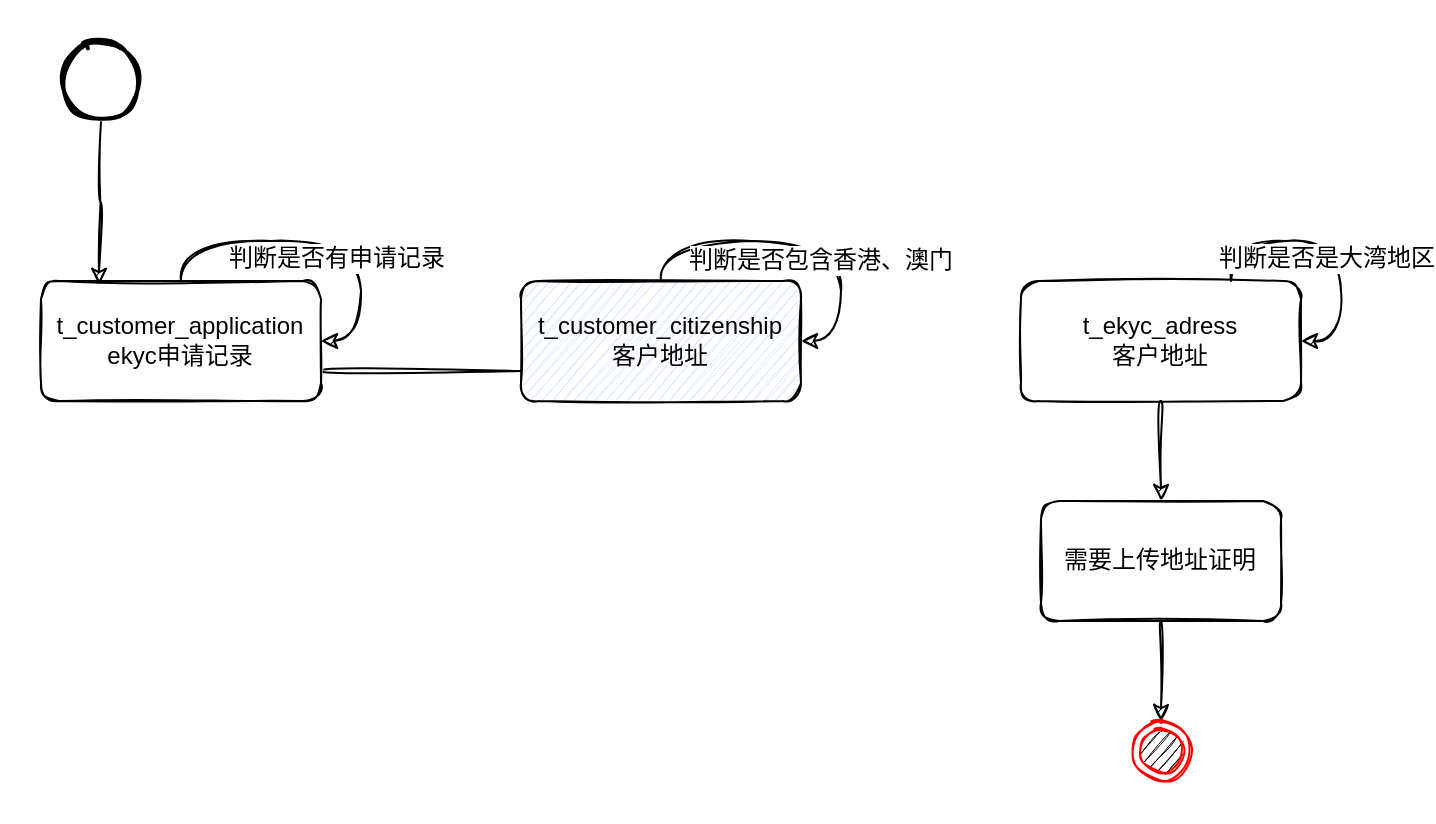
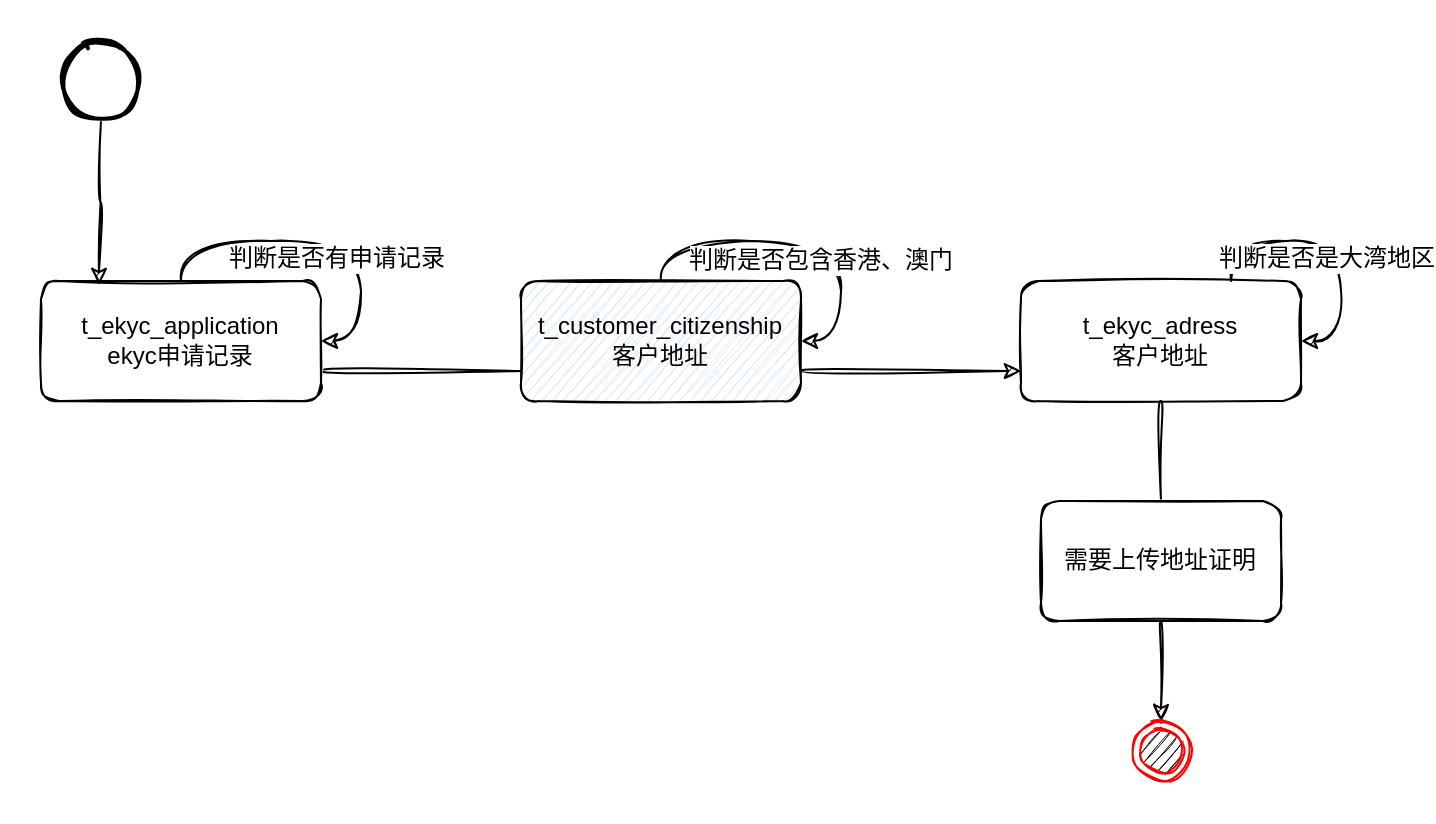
node "t_customer_application ekyc申请记录": label "t_customer_application ekyc申请记录" -> "t_ekyc_application ekyc申请记录"
edge "t_customer_citizenship 客户地址" -> "t_ekyc_adress 客户地址": added
edge "t_ekyc_adress 客户地址" -> "需要上传地址证明": arrowhead classic -> none
